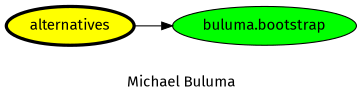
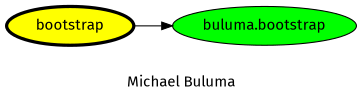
node "alternatives": label "alternatives" -> "bootstrap"
